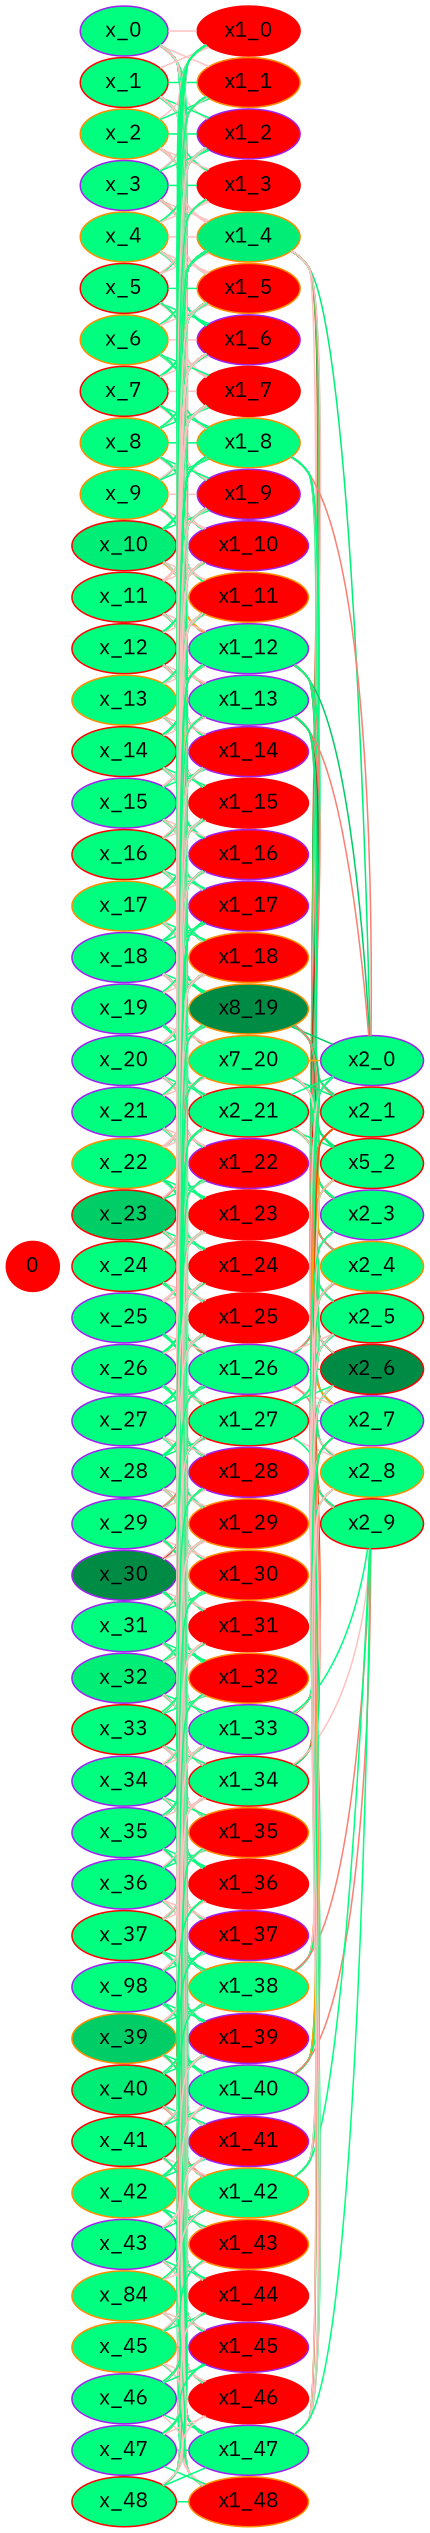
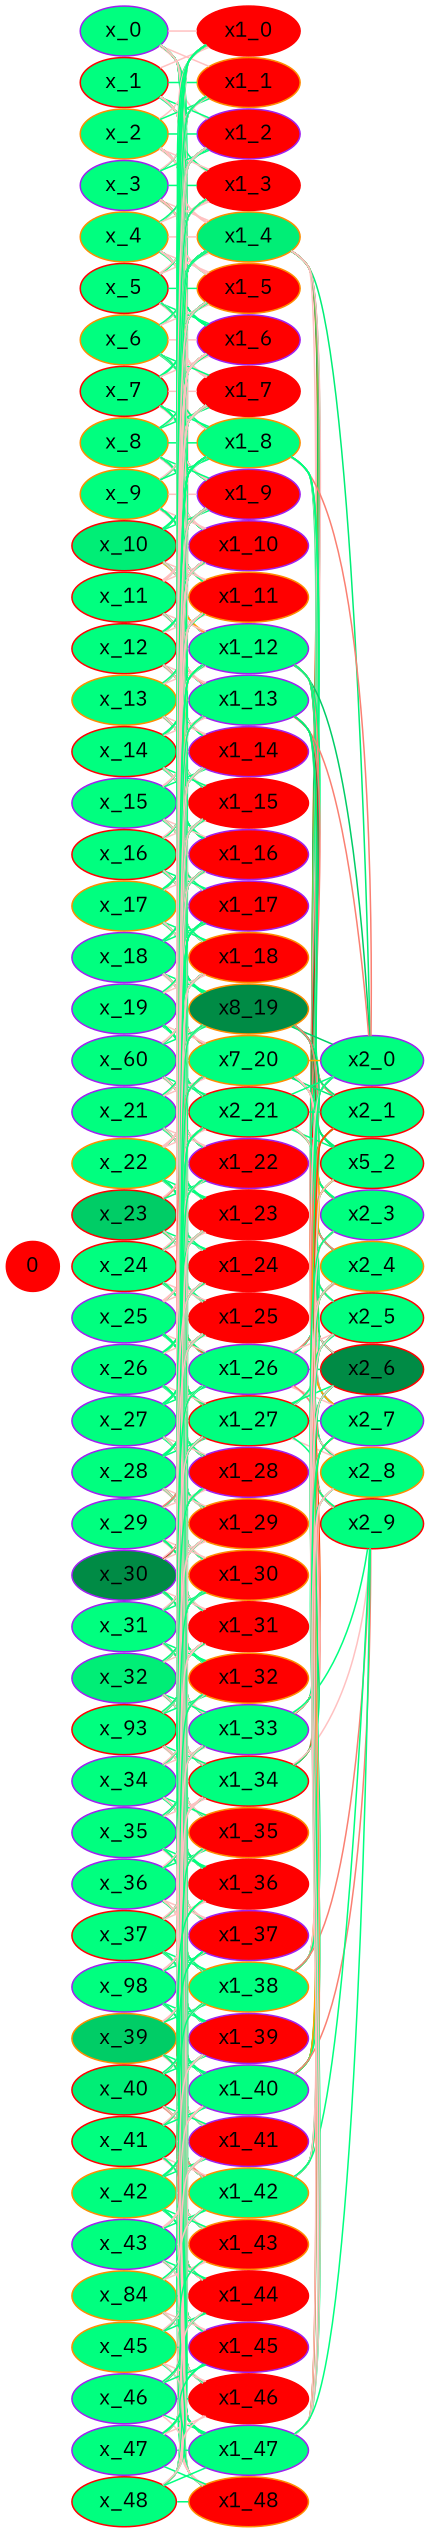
node "x_20": label "x_20" -> "x_60"
node "x_33": label "x_33" -> "x_93"
